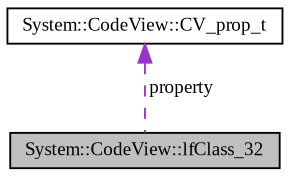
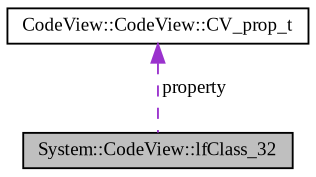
node "System::CodeView::CV_prop_t": label "System::CodeView::CV_prop_t" -> "CodeView::CodeView::CV_prop_t"
